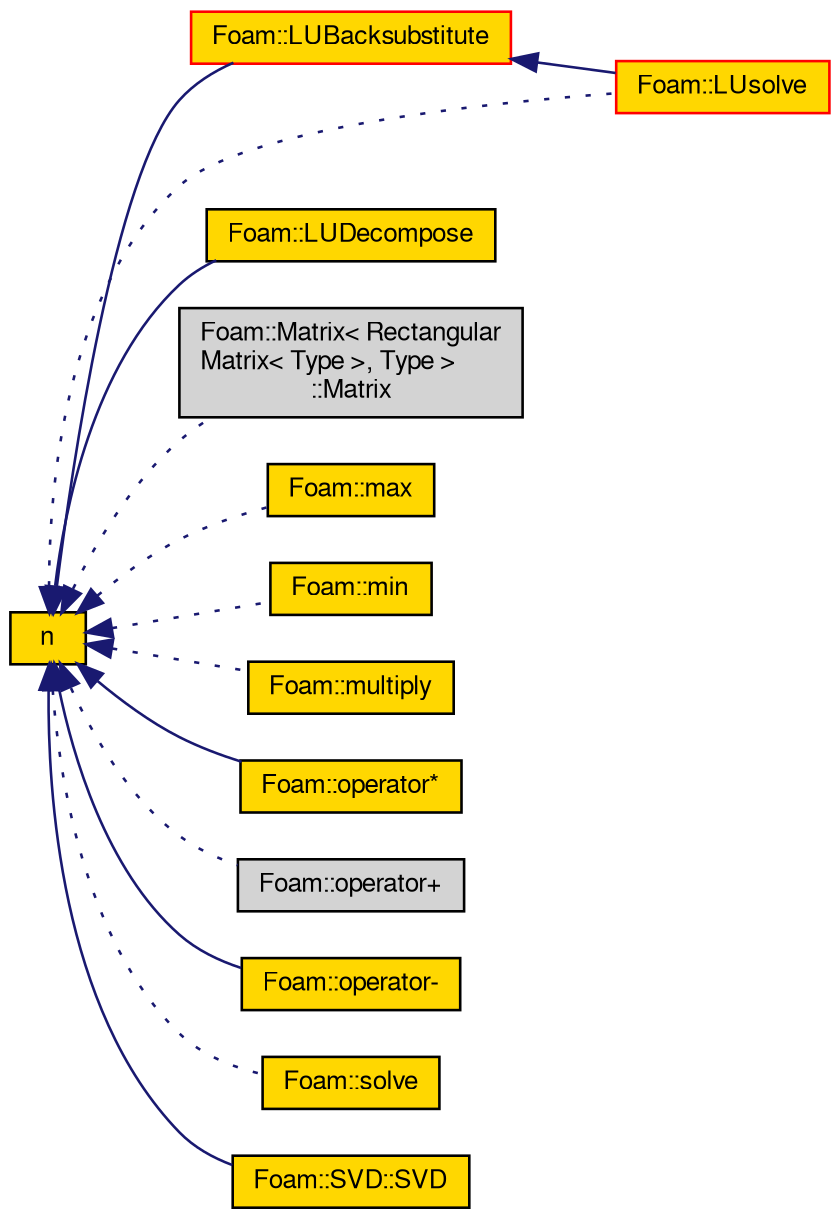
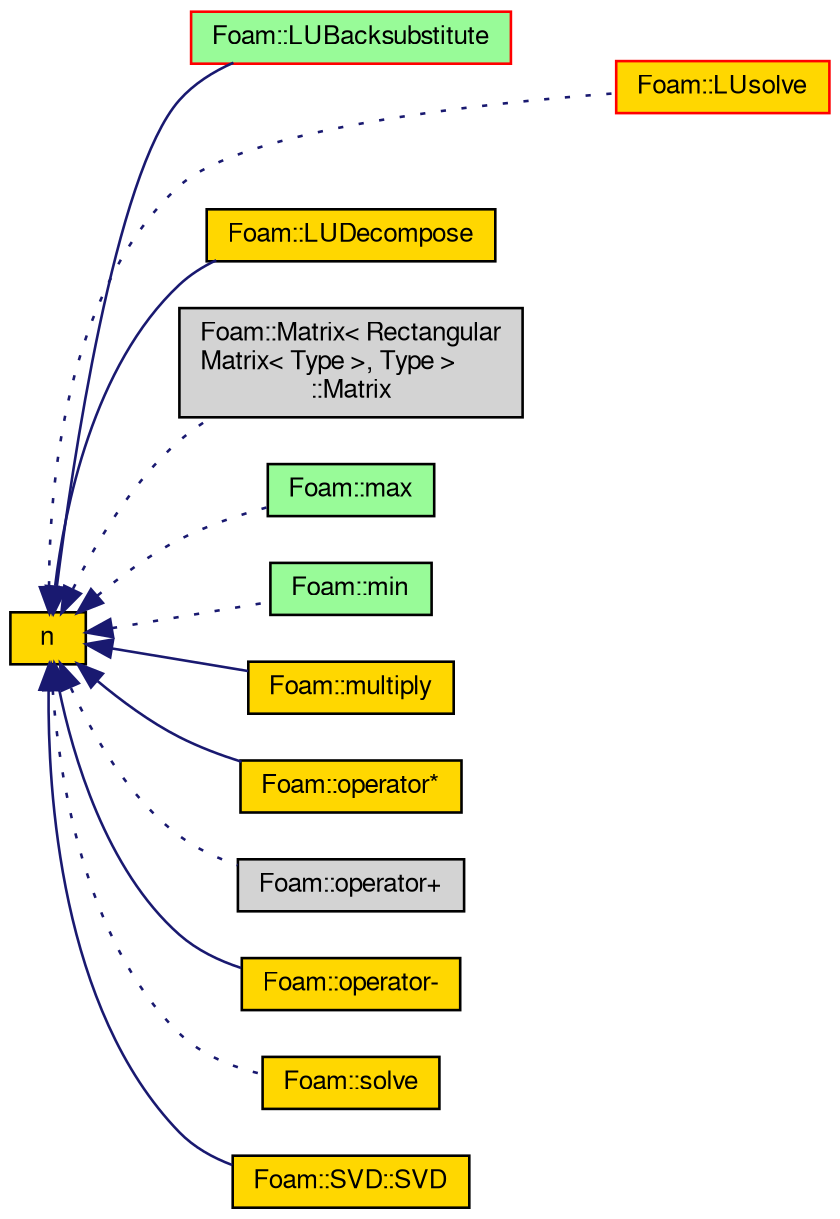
node "Foam::LUBacksubstitute": fillcolor gold -> palegreen
edge "Foam::LUsolve" -> "Foam::LUBacksubstitute": removed
node "Foam::max": fillcolor gold -> palegreen
node "Foam::min": fillcolor gold -> palegreen
edge "Foam::multiply" -> "n": style dotted -> solid
